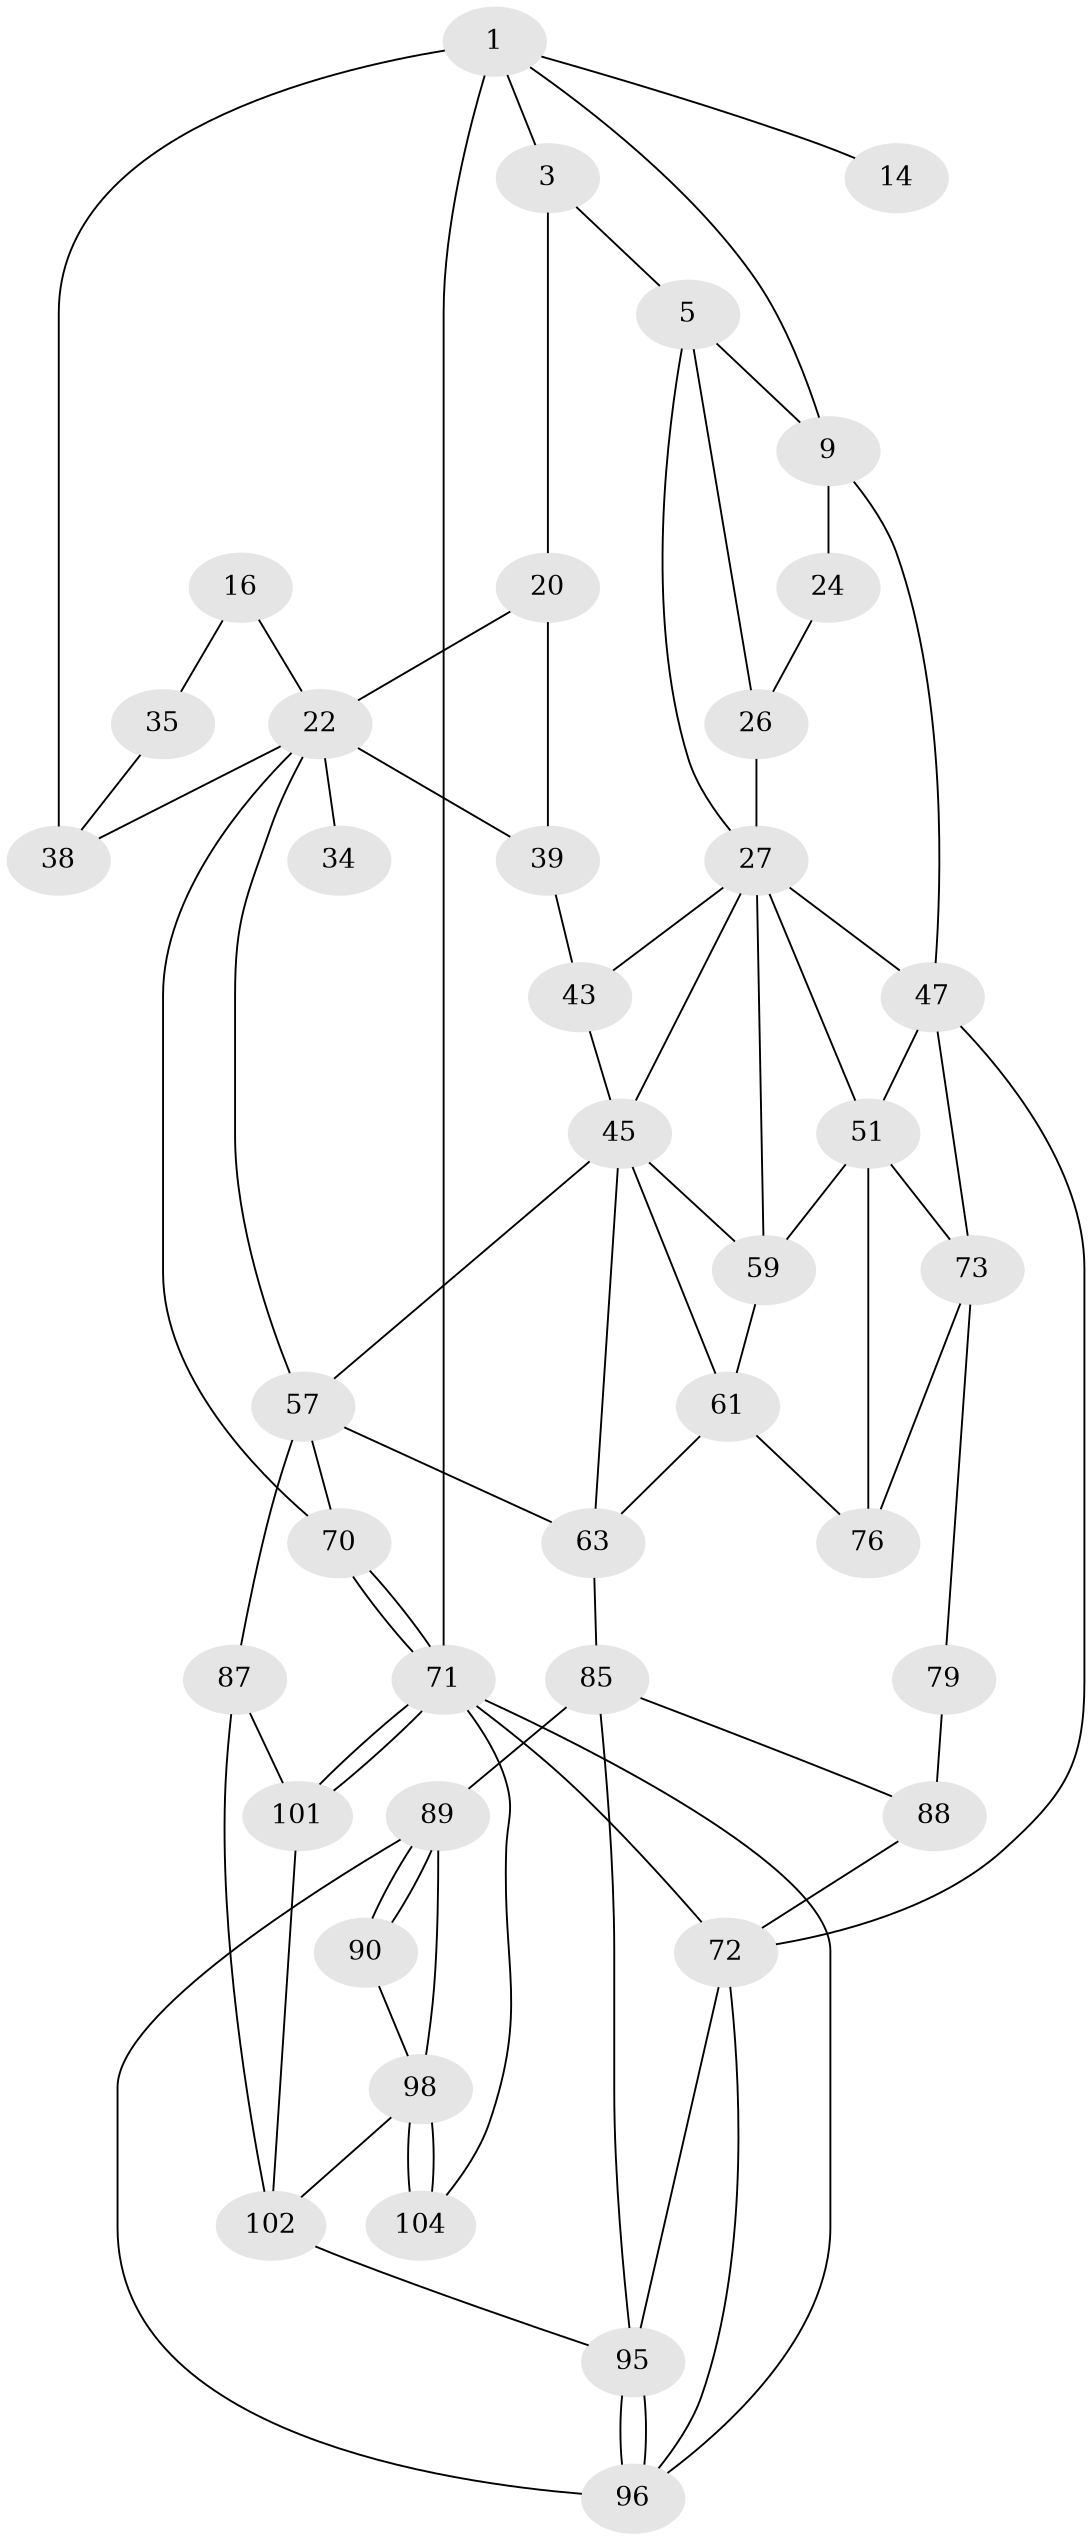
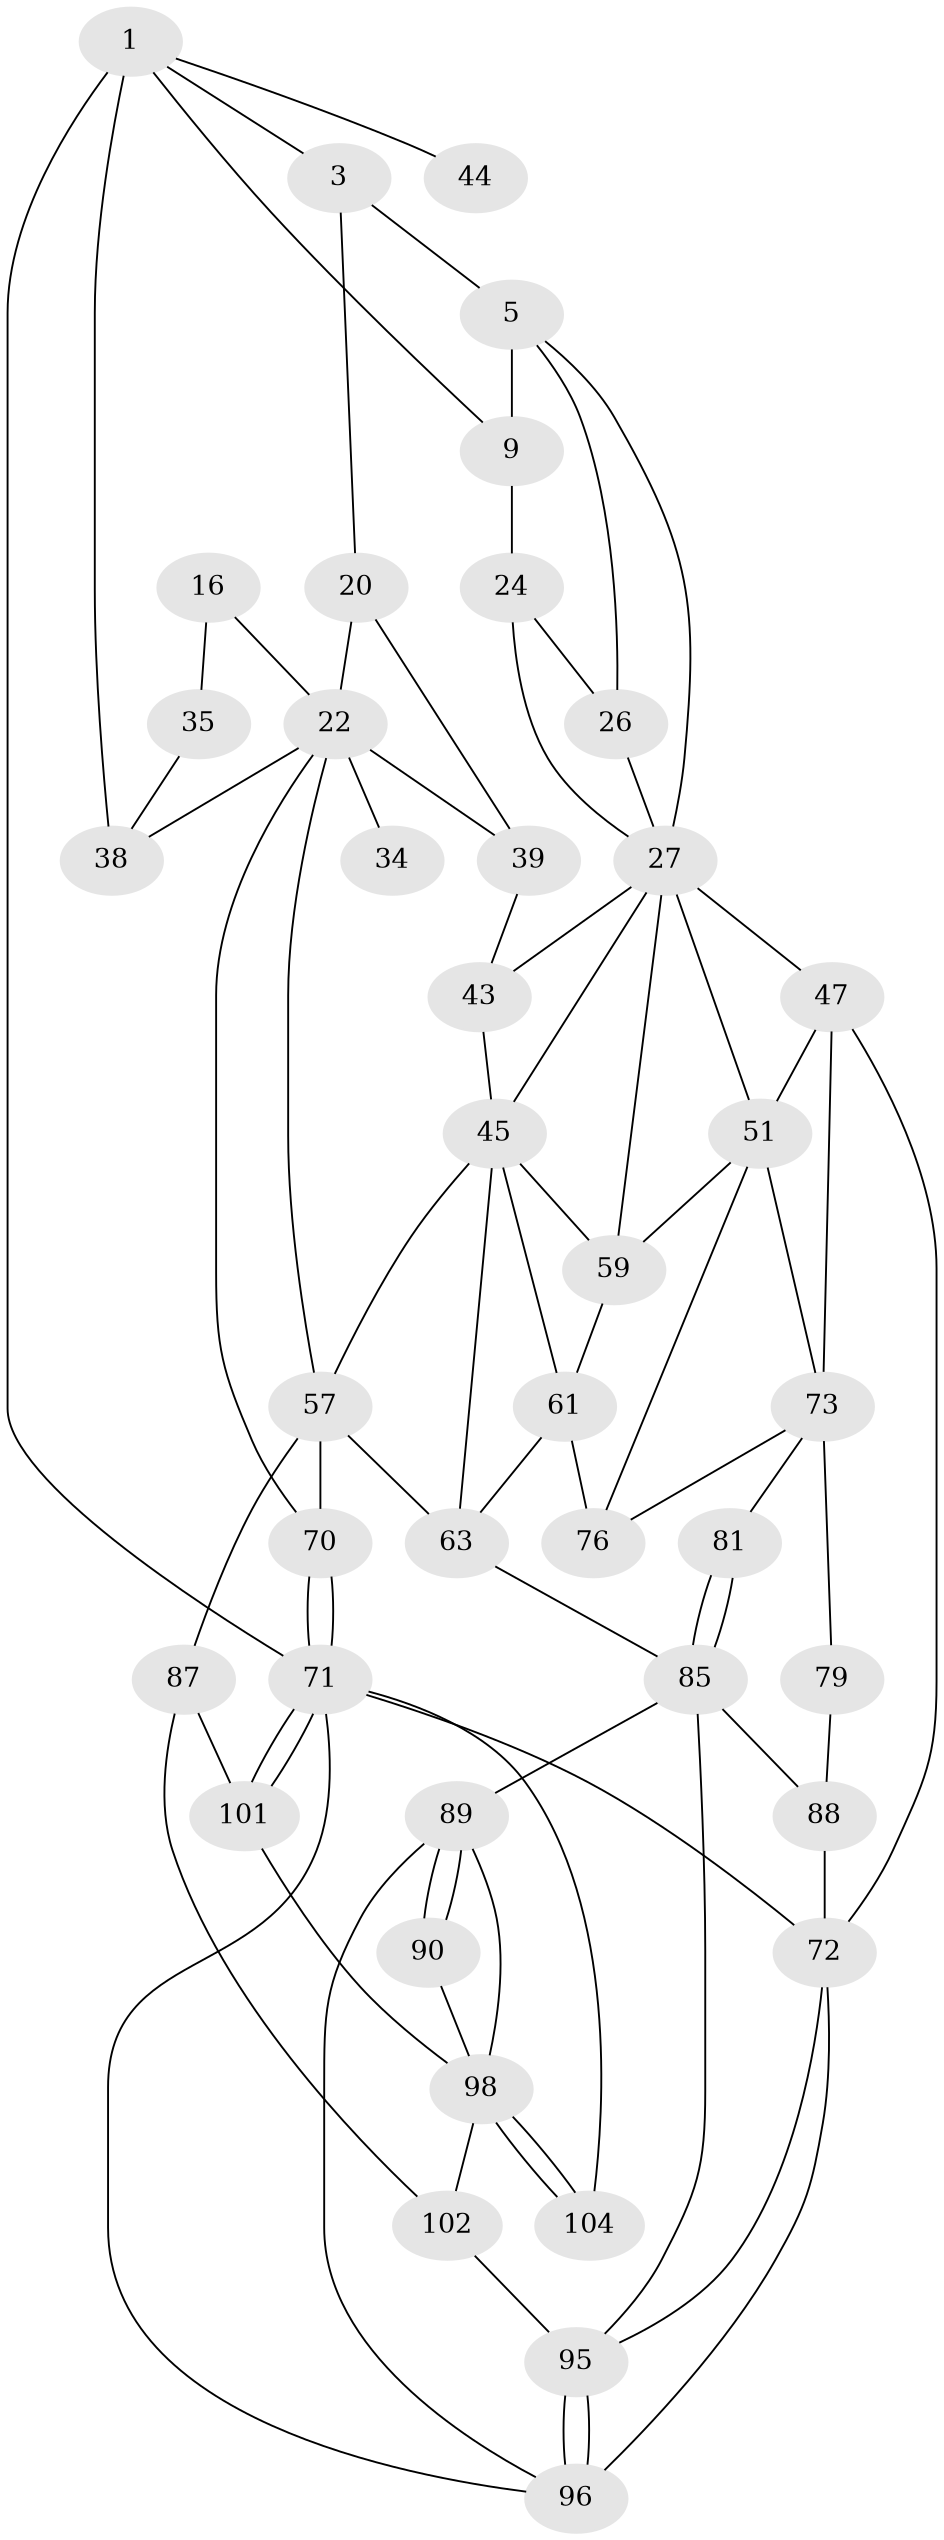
node "14": label "14" -> "44"
edge "9" -- "47": removed
edge "24" -- "27": added
node "81": added
edge "101" -- "102": now "101" -- "98"
